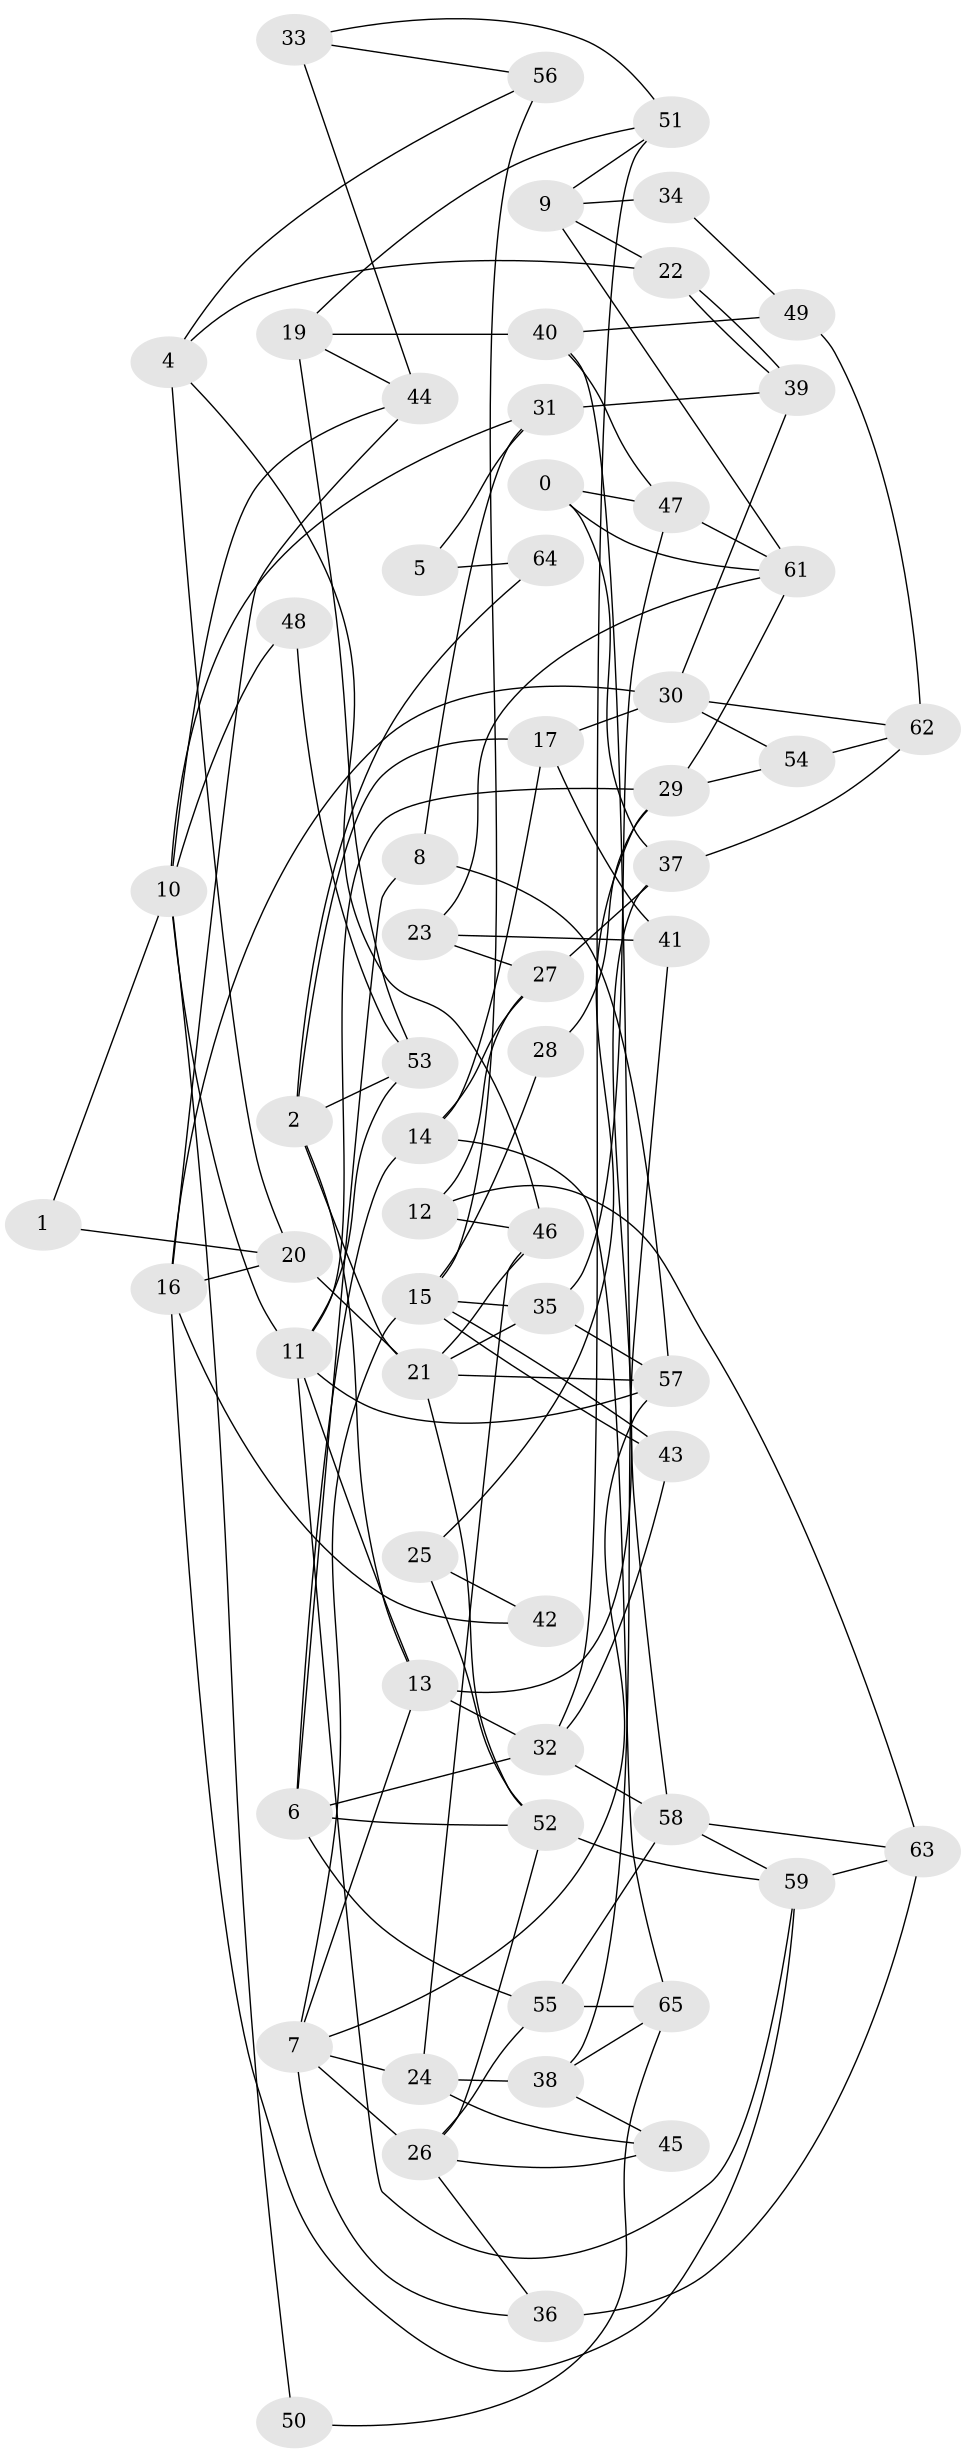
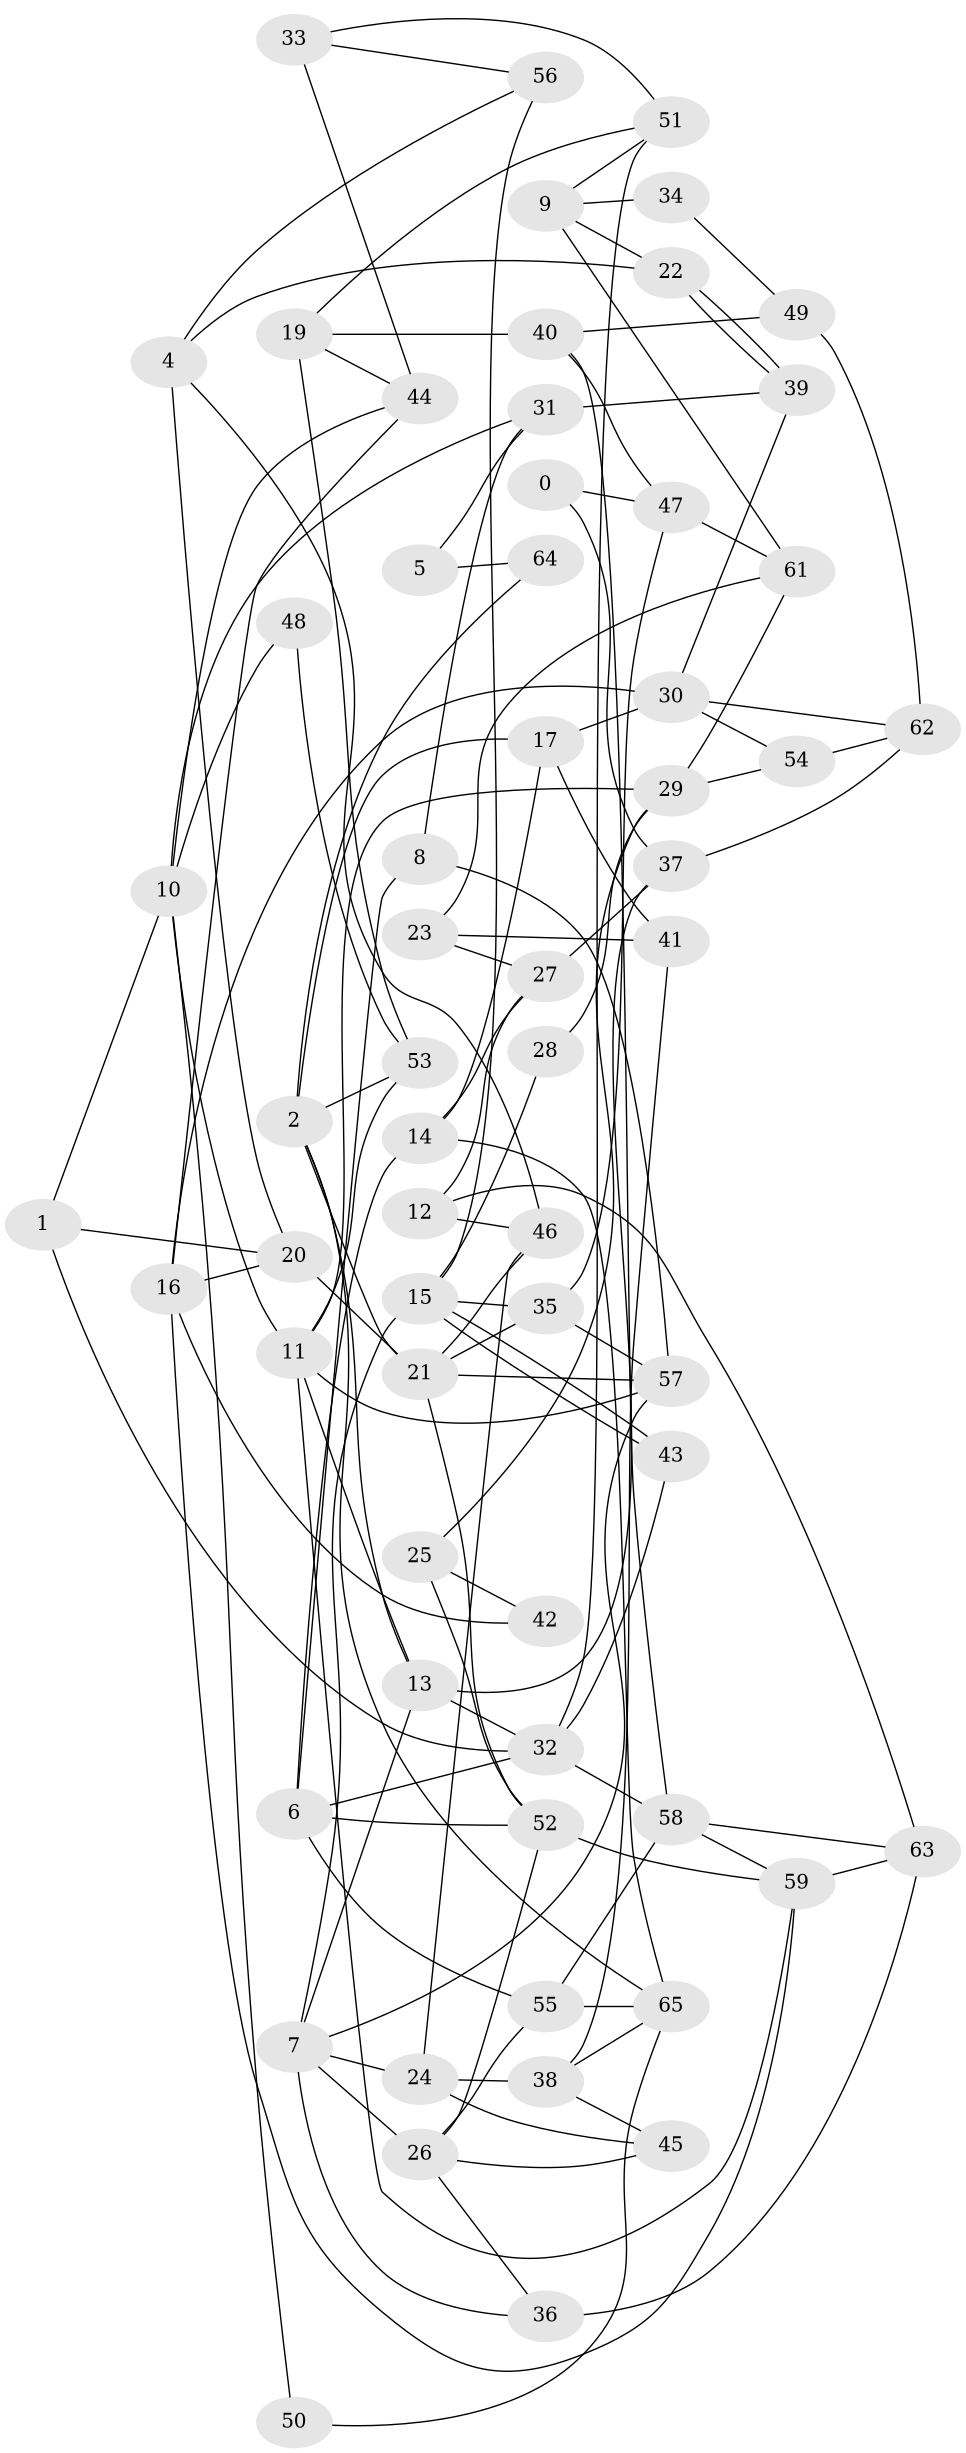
edge "0" -- "61": removed
edge "1" -- "32": added
edge "2" -- "65": added
